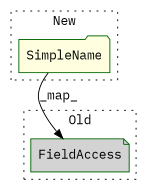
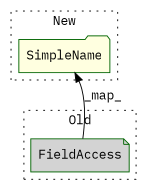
edge "SimpleName" -> "FieldAccess": reversed
